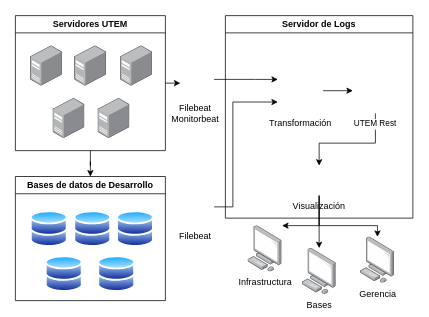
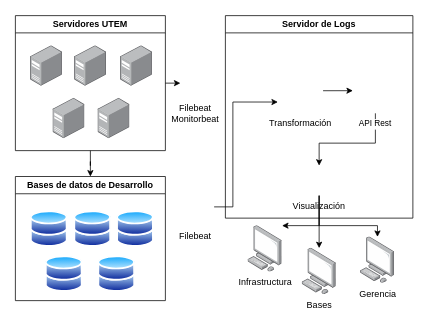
edge "Filebeat Monitorbeat" -> "Transformación": removed
node "UTEM Rest": label "UTEM Rest" -> "API Rest"
